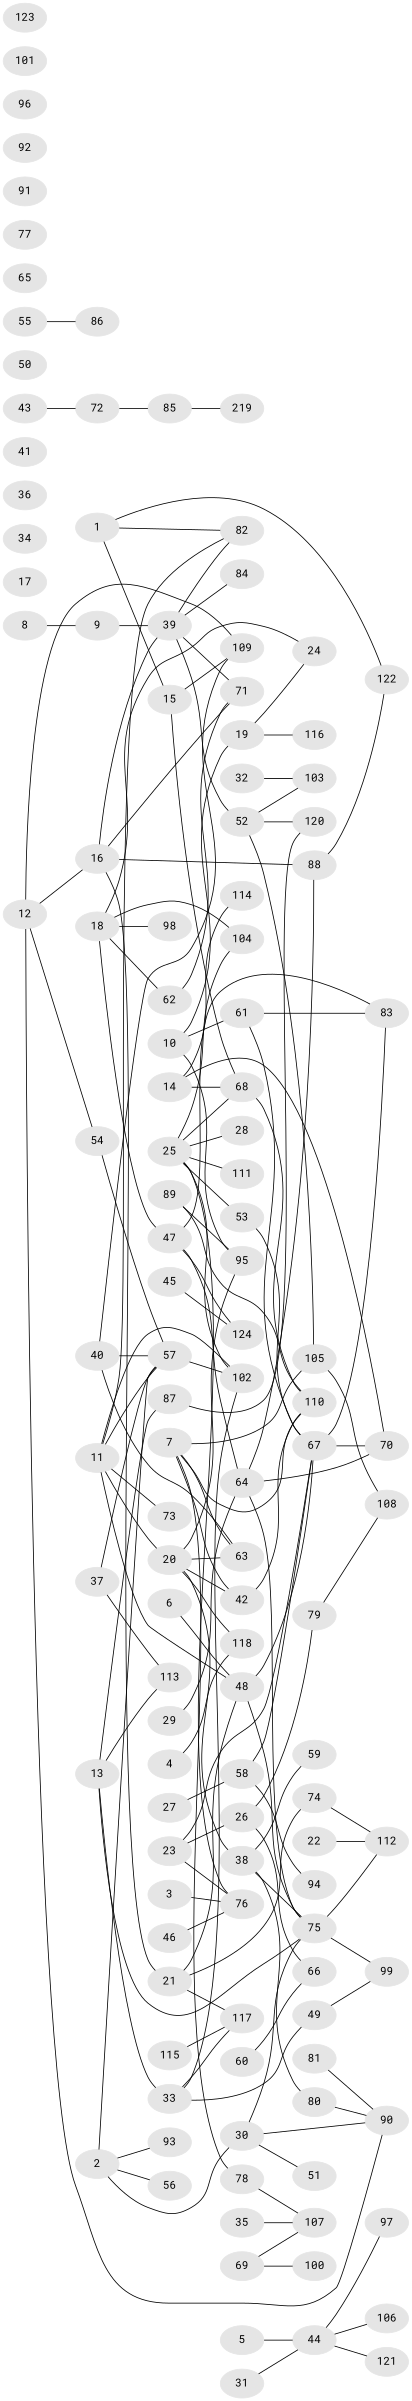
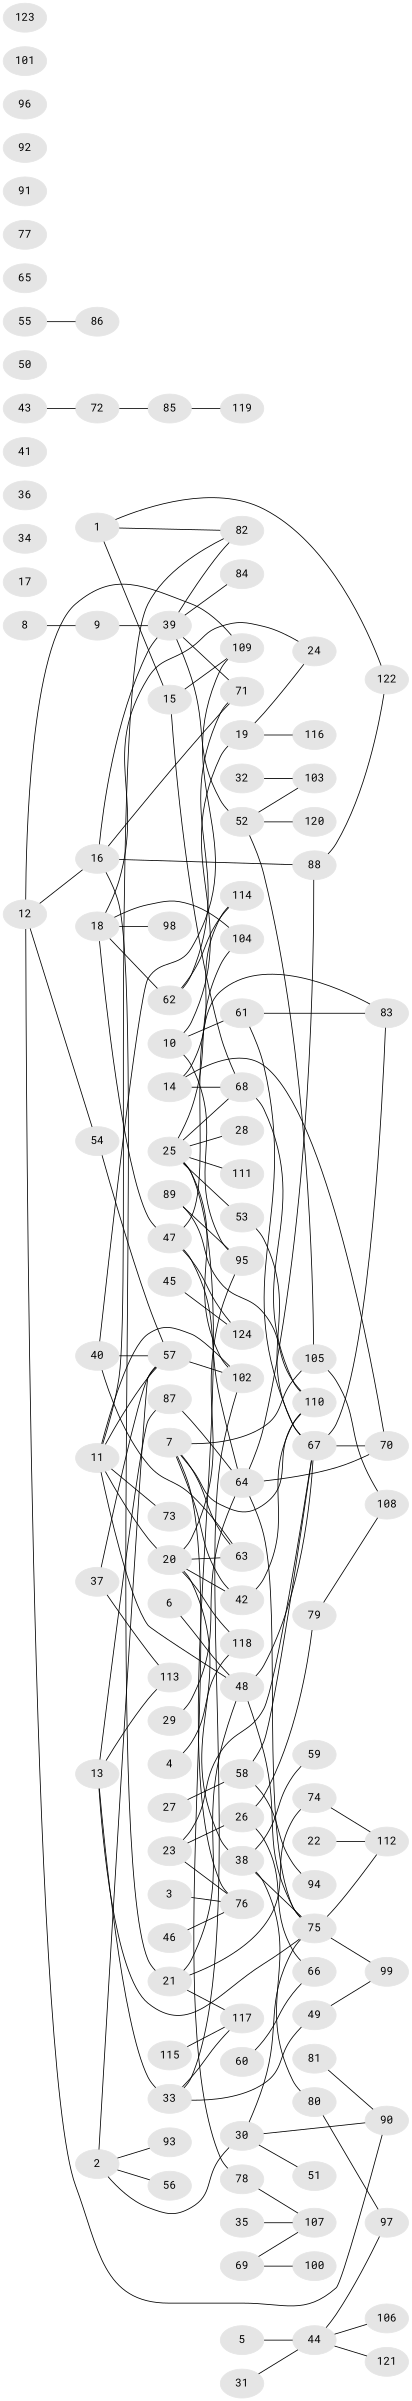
node "219": label "219" -> "119"
edge "114" -- "62": added
edge "120" -- "87": now "64" -- "87"
edge "80" -- "90": now "80" -- "97"
